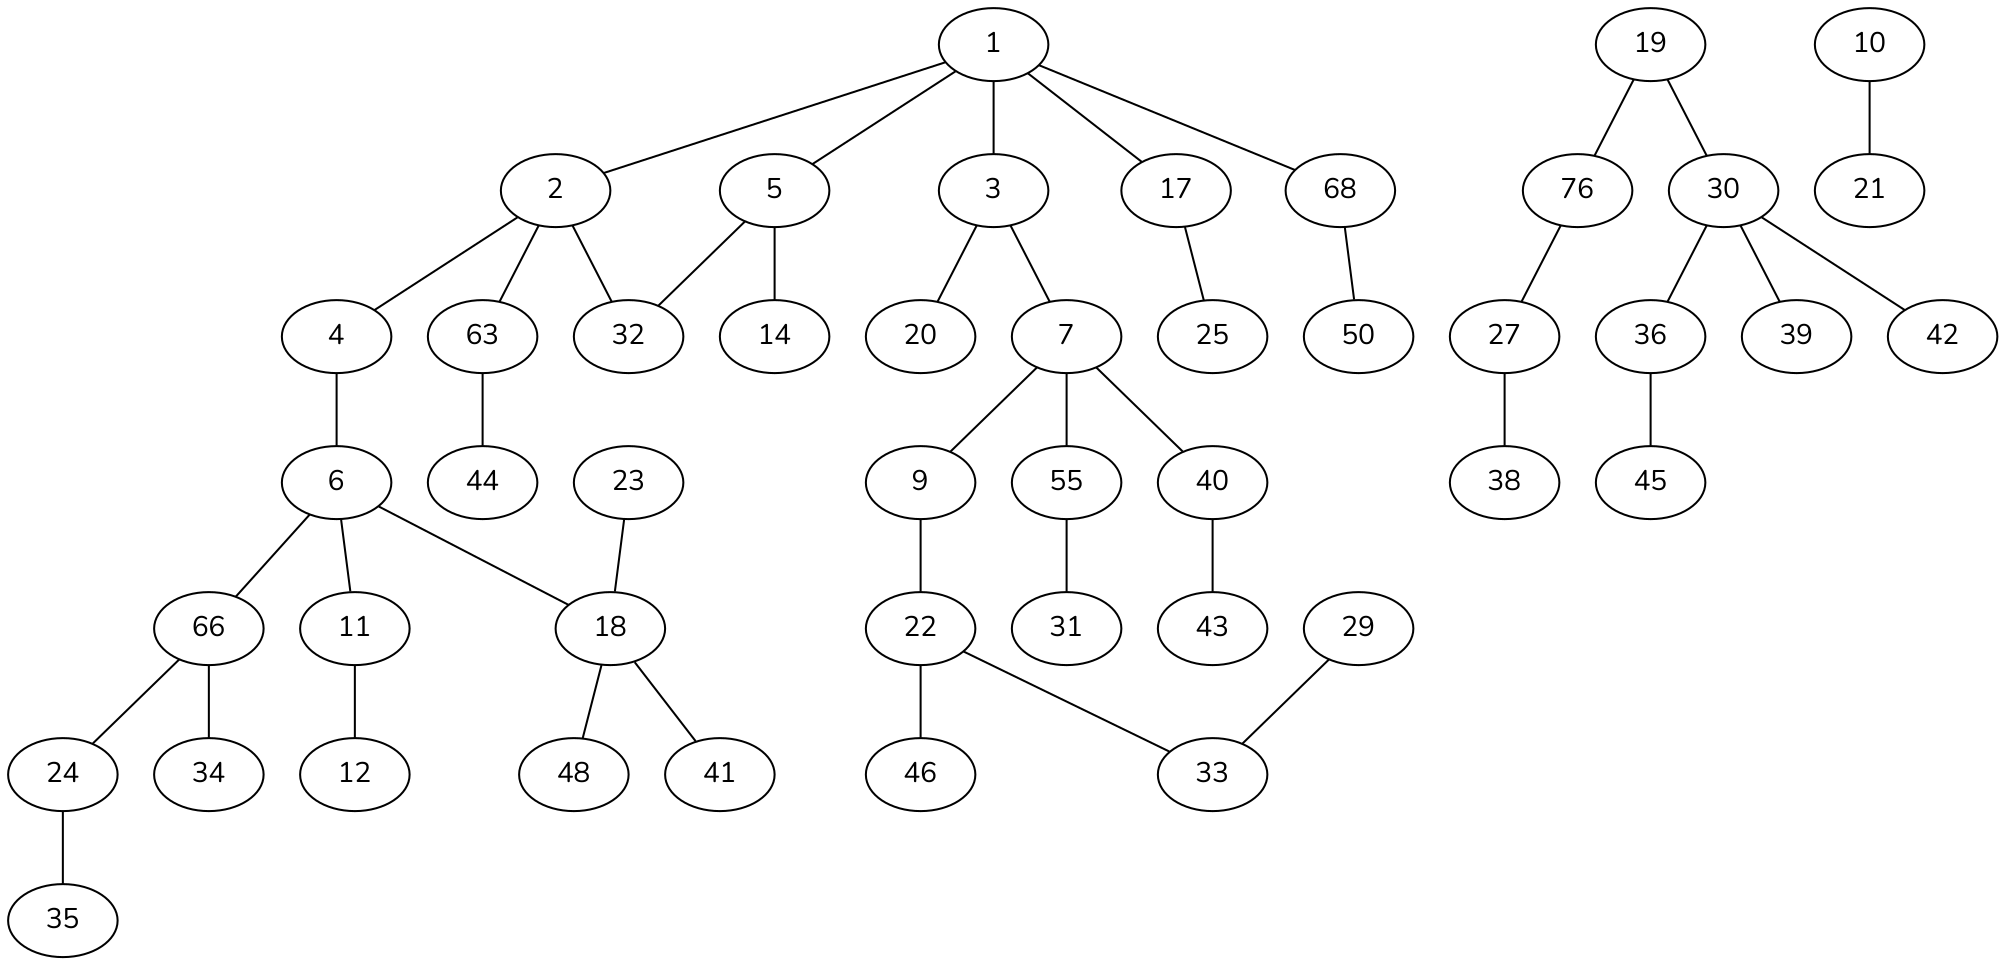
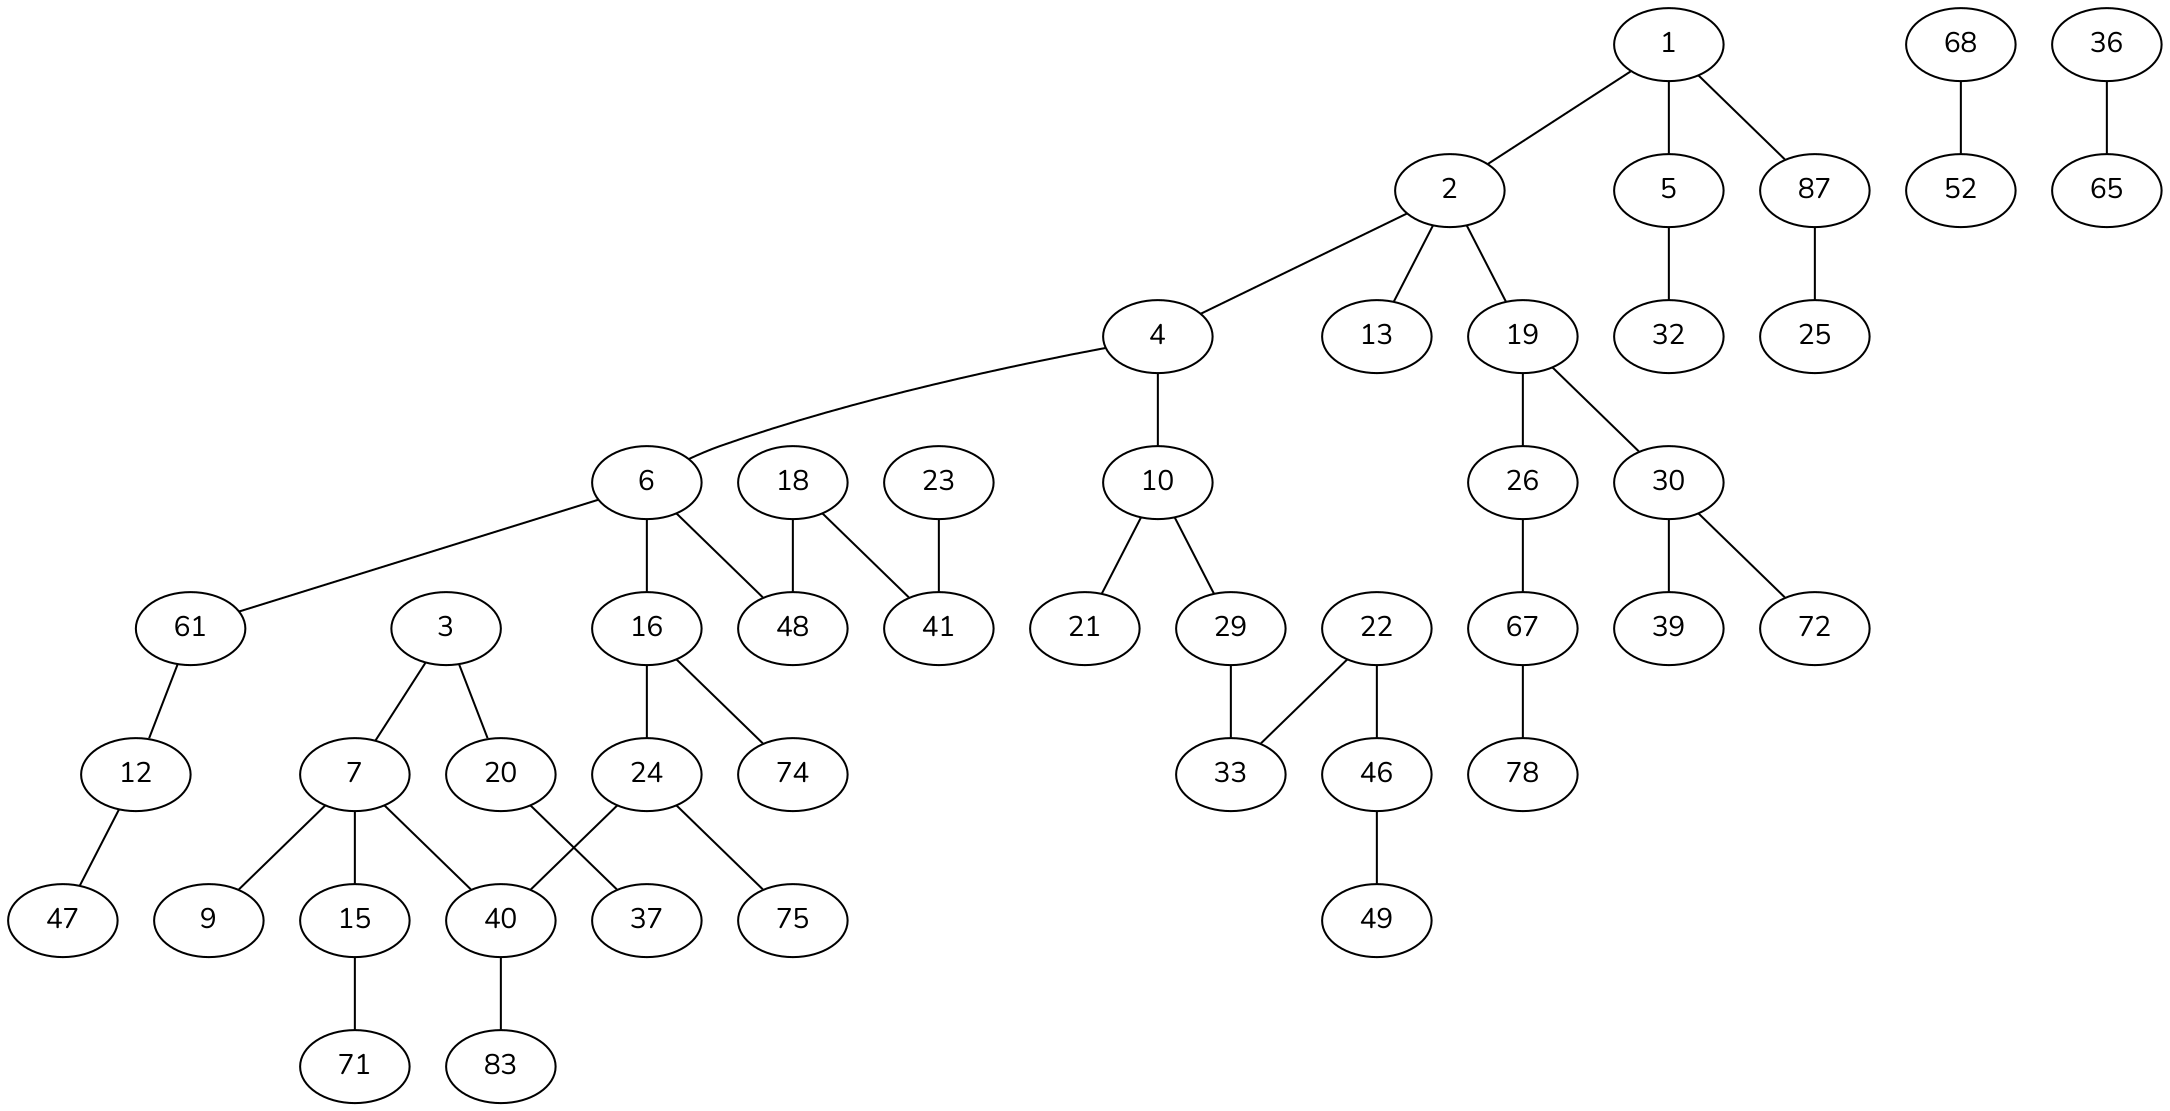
edge "1" -- "3": removed
edge "1" -- "68": removed
node "17": label "17" -> "87"
node "76": label "76" -> "26"
edge "2" -- "32": now "2" -- "19"
edge "30" -- "36": removed
node "63": label "63" -> "13"
node "14": removed
node "50": label "50" -> "52"
node "27": label "27" -> "67"
node "42": label "42" -> "72"
edge "4" -- "10": added
node "44": removed
node "55": label "55" -> "15"
node "38": label "38" -> "78"
node "45": label "45" -> "65"
edge "23" -- "18": now "23" -- "41"
edge "6" -- "18": now "6" -- "48"
edge "9" -- "22": removed
edge "10" -- "29": added
node "66": label "66" -> "16"
node "11": label "11" -> "61"
node "31": label "31" -> "71"
node "43": label "43" -> "83"
node "34": label "34" -> "74"
edge "24" -- "40": added
node "47": added
node "35": label "35" -> "75"
node "37": added
node "49": added
